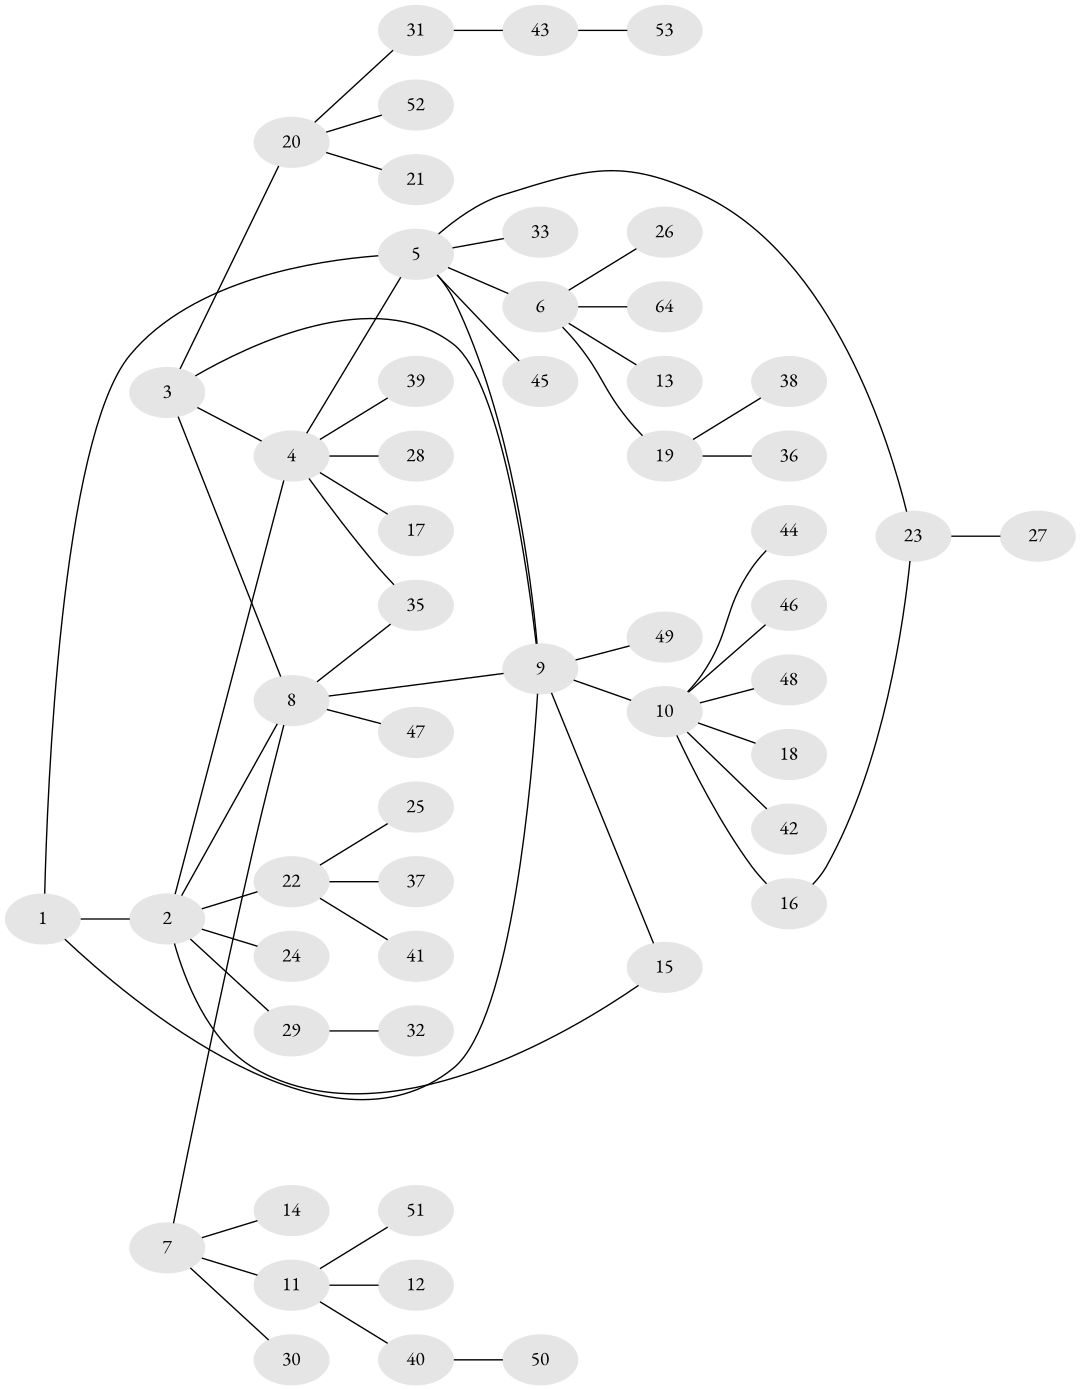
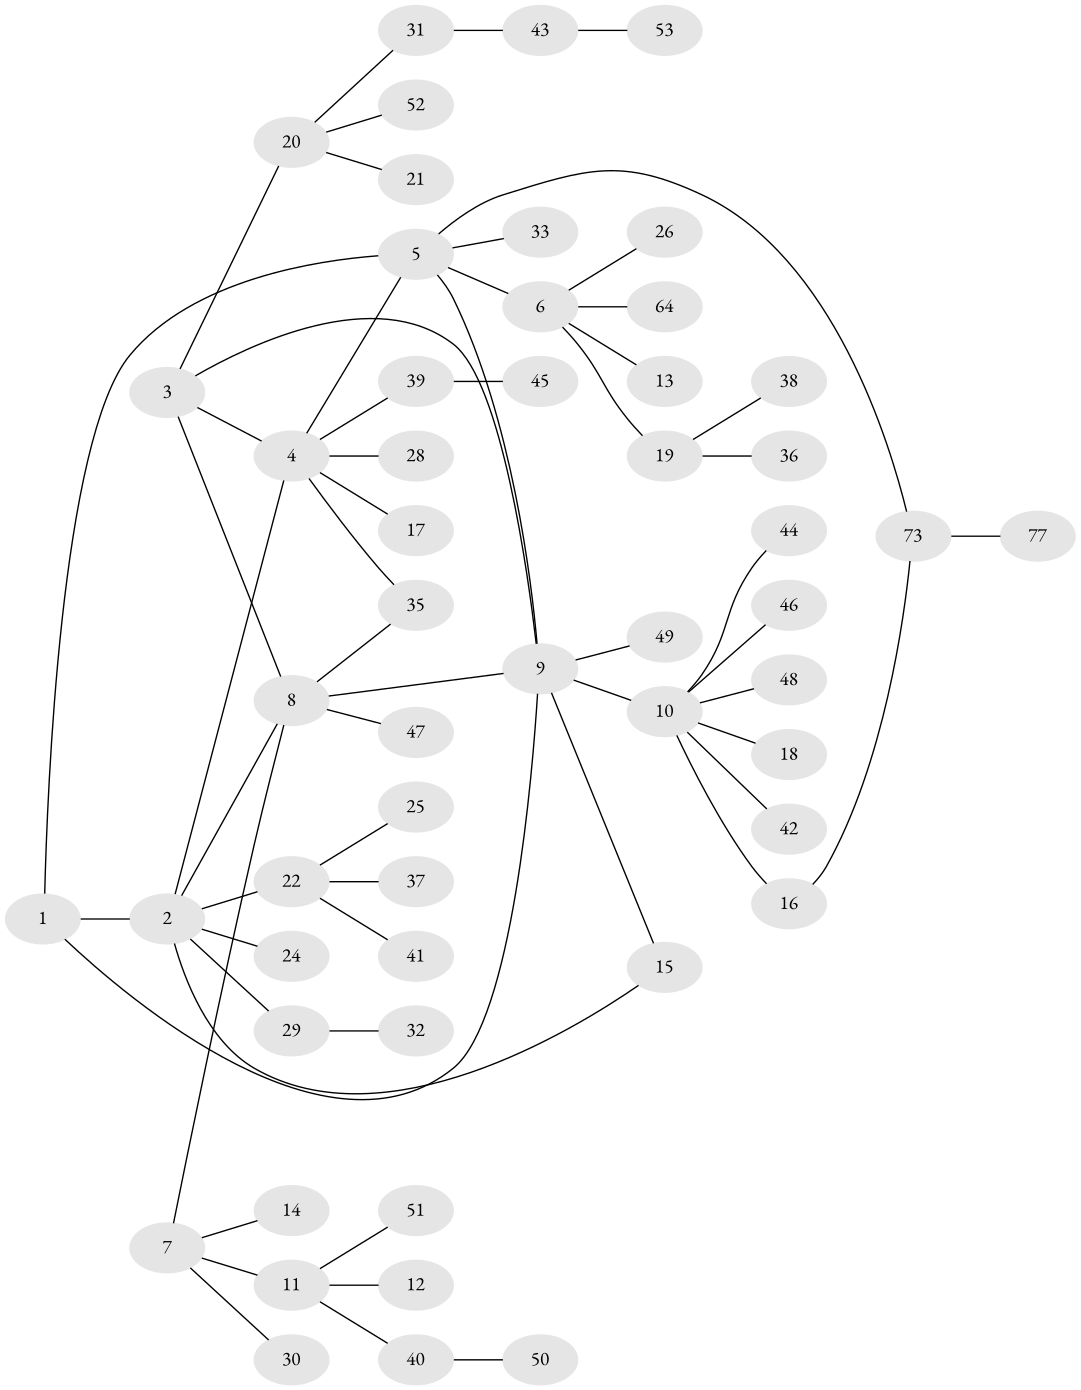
edge "5" -- "45": now "39" -- "45"
node "23": label "23" -> "73"
node "27": label "27" -> "77"
